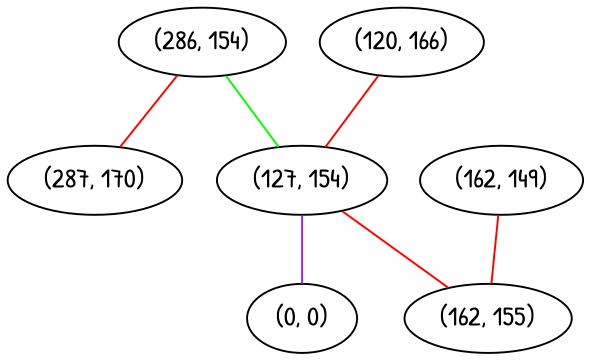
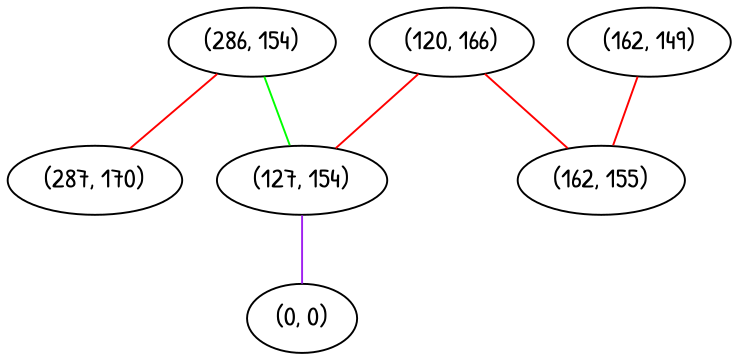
edge "(127, 154)" -- "(162, 155)": now "(120, 166)" -- "(162, 155)"
